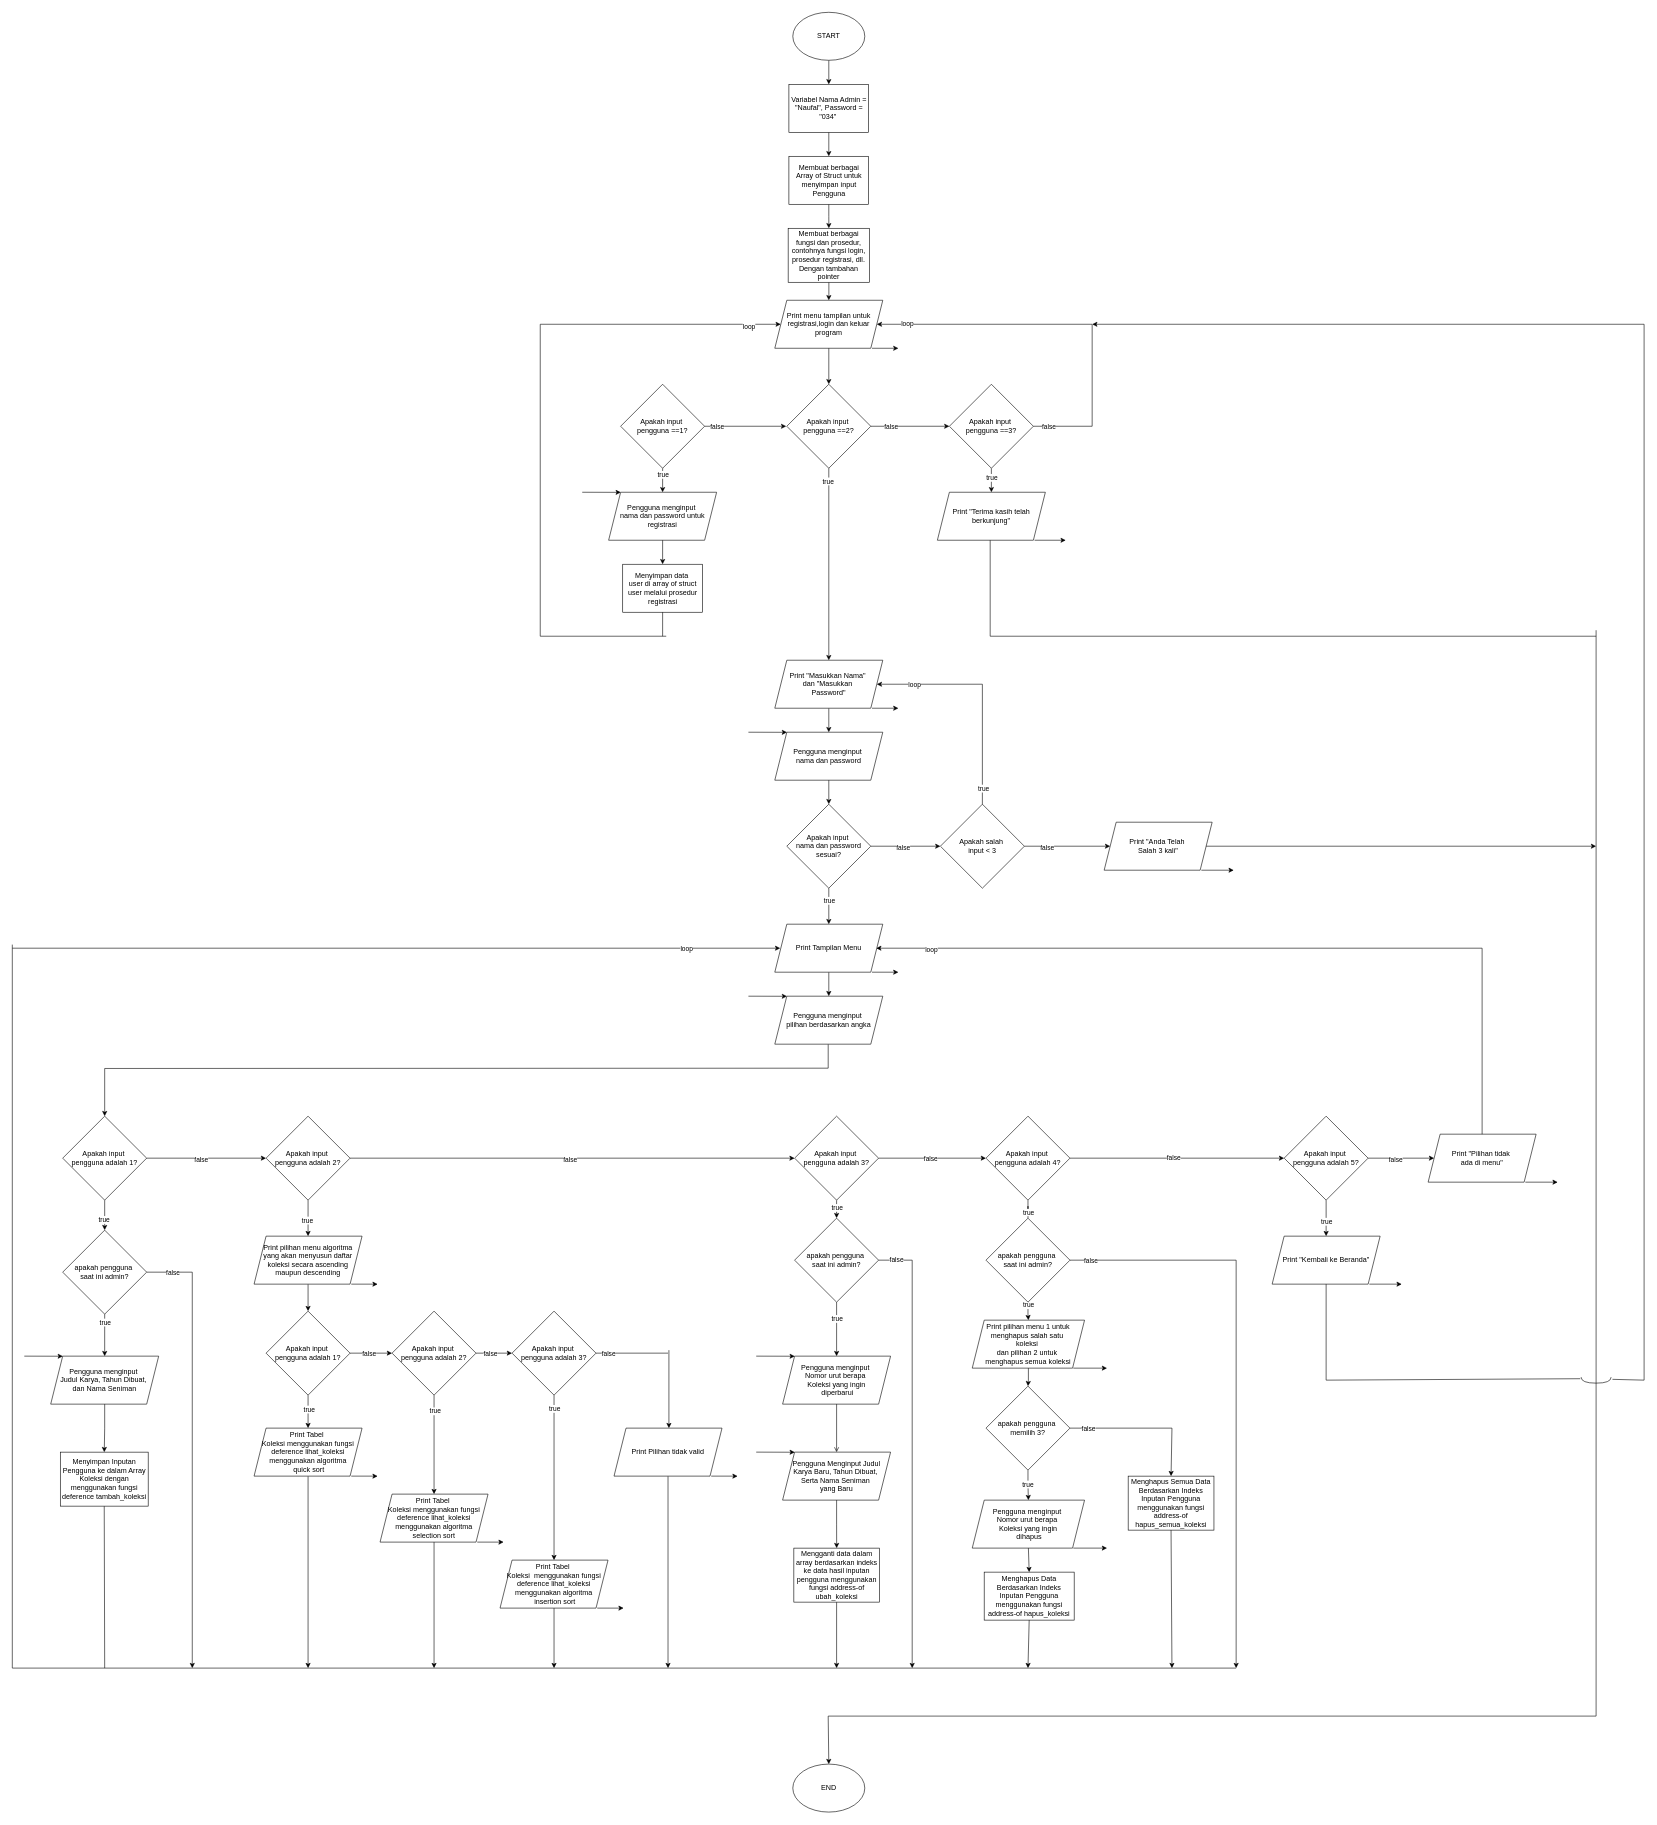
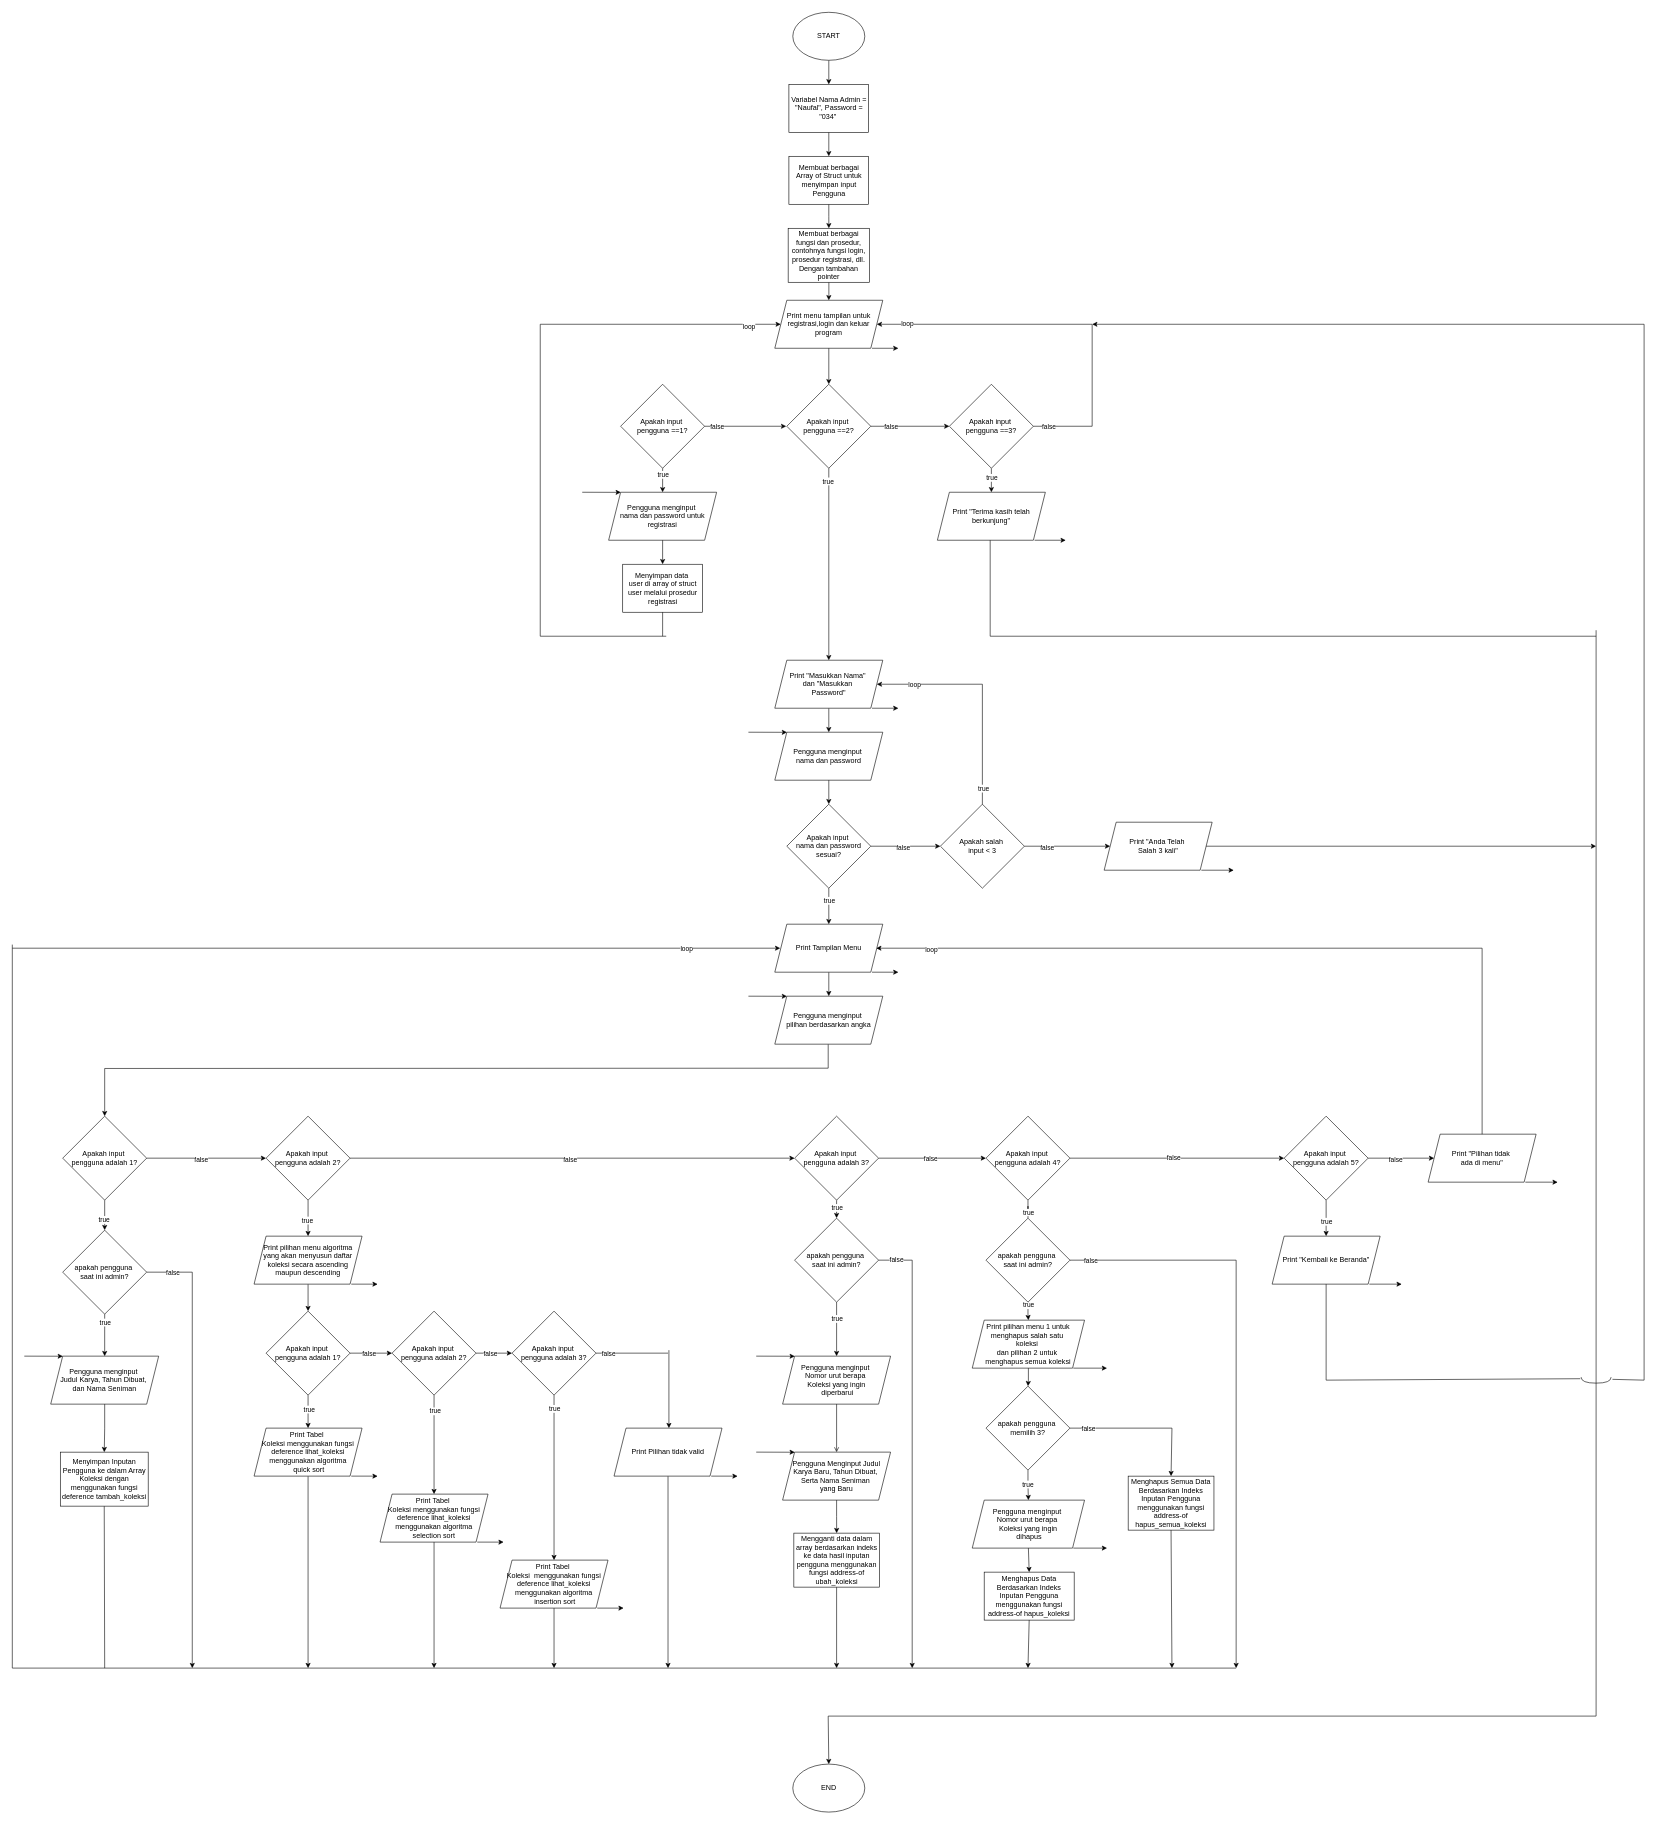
node "Mengganti data dalam array berdasarkan indeks ke data hasil inputan pengguna menggunakan fungsi address-of ubah_koleksi": moved (837, 1575) -> (837, 1560)
